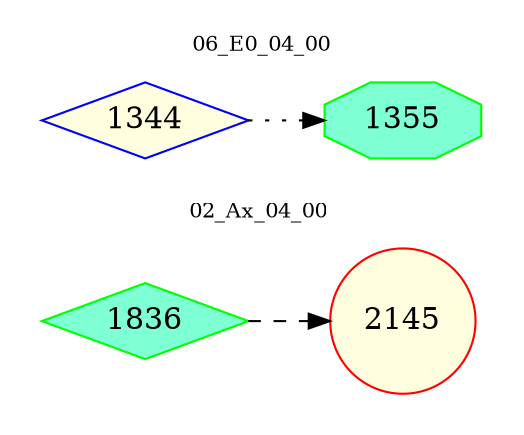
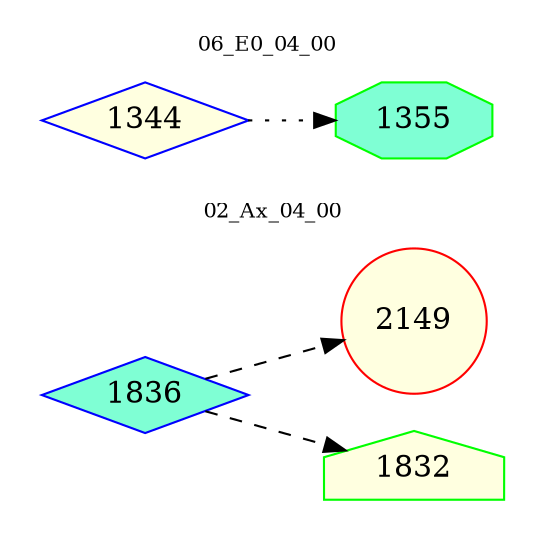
node "1836": color green -> blue
node "2145": label "2145" -> "2149"
node "1832": added
